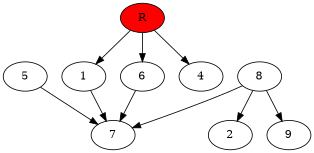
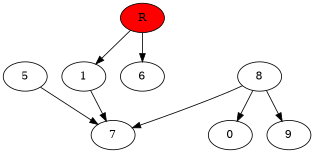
node "4": removed
edge "6" -> "7": removed
node "2": label "2" -> "0"
